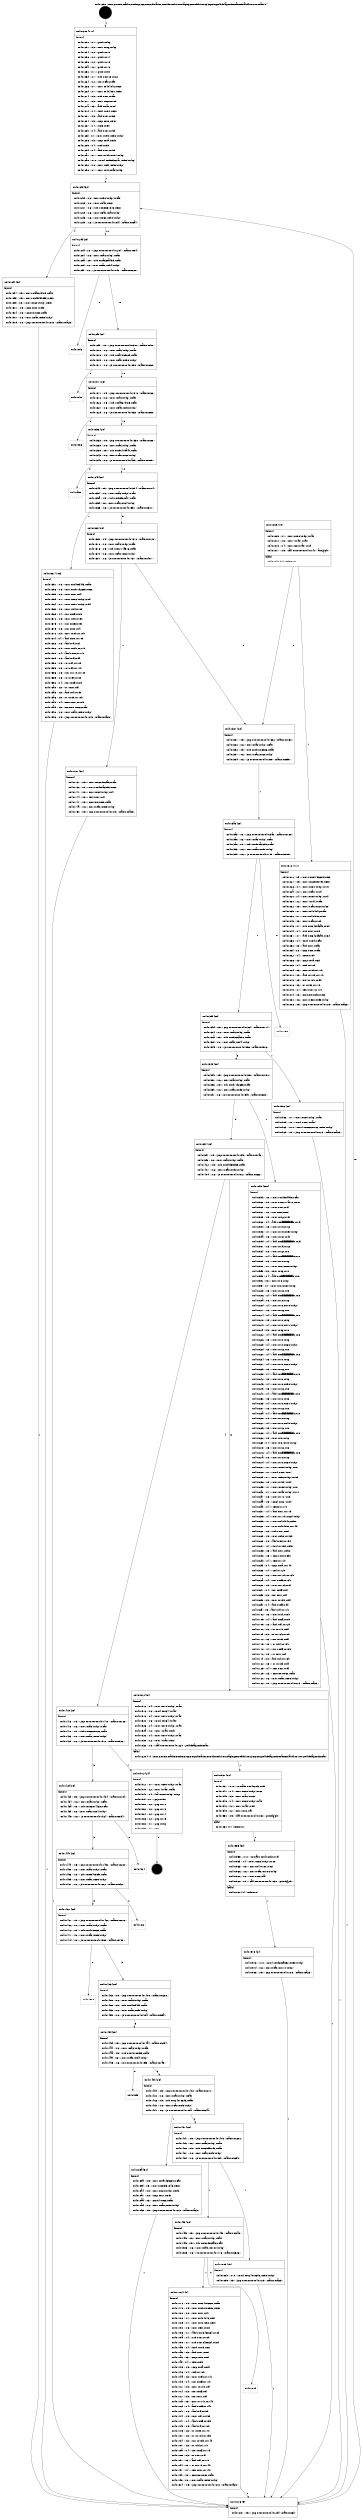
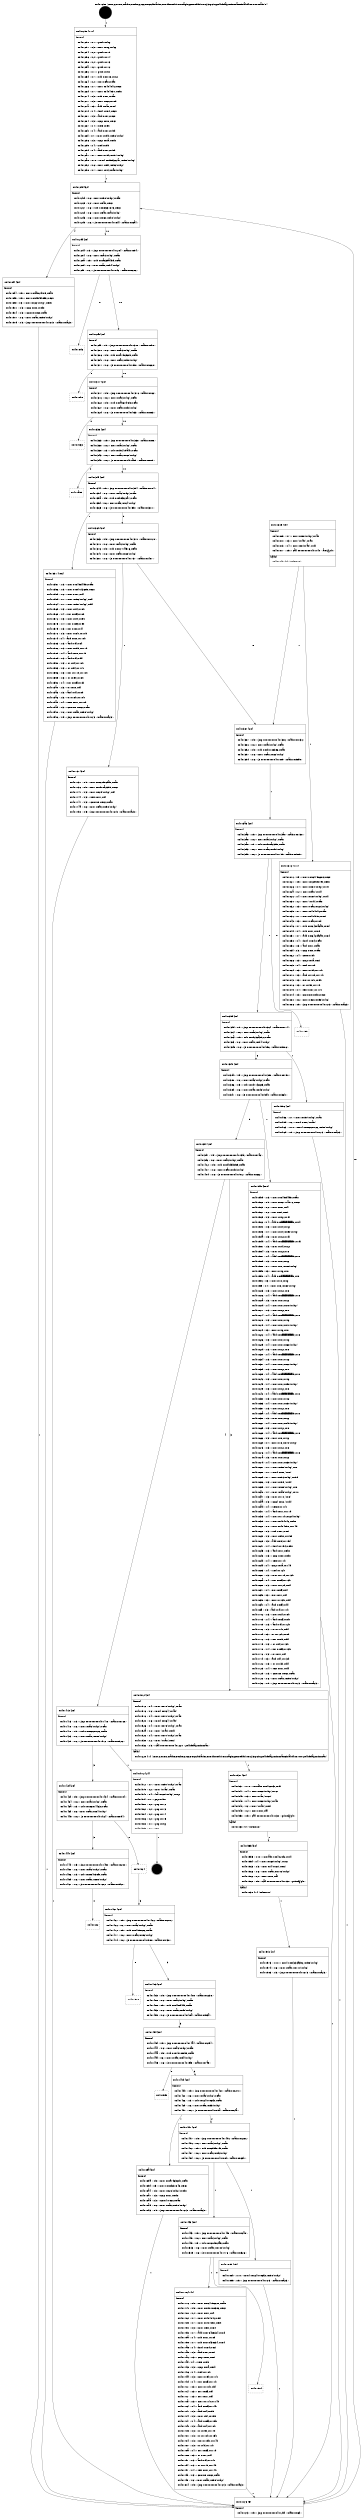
edge "0x40144b [28]" -> "0x401467 [28]": now "0x401b24" -> "0x401467 [28]"
